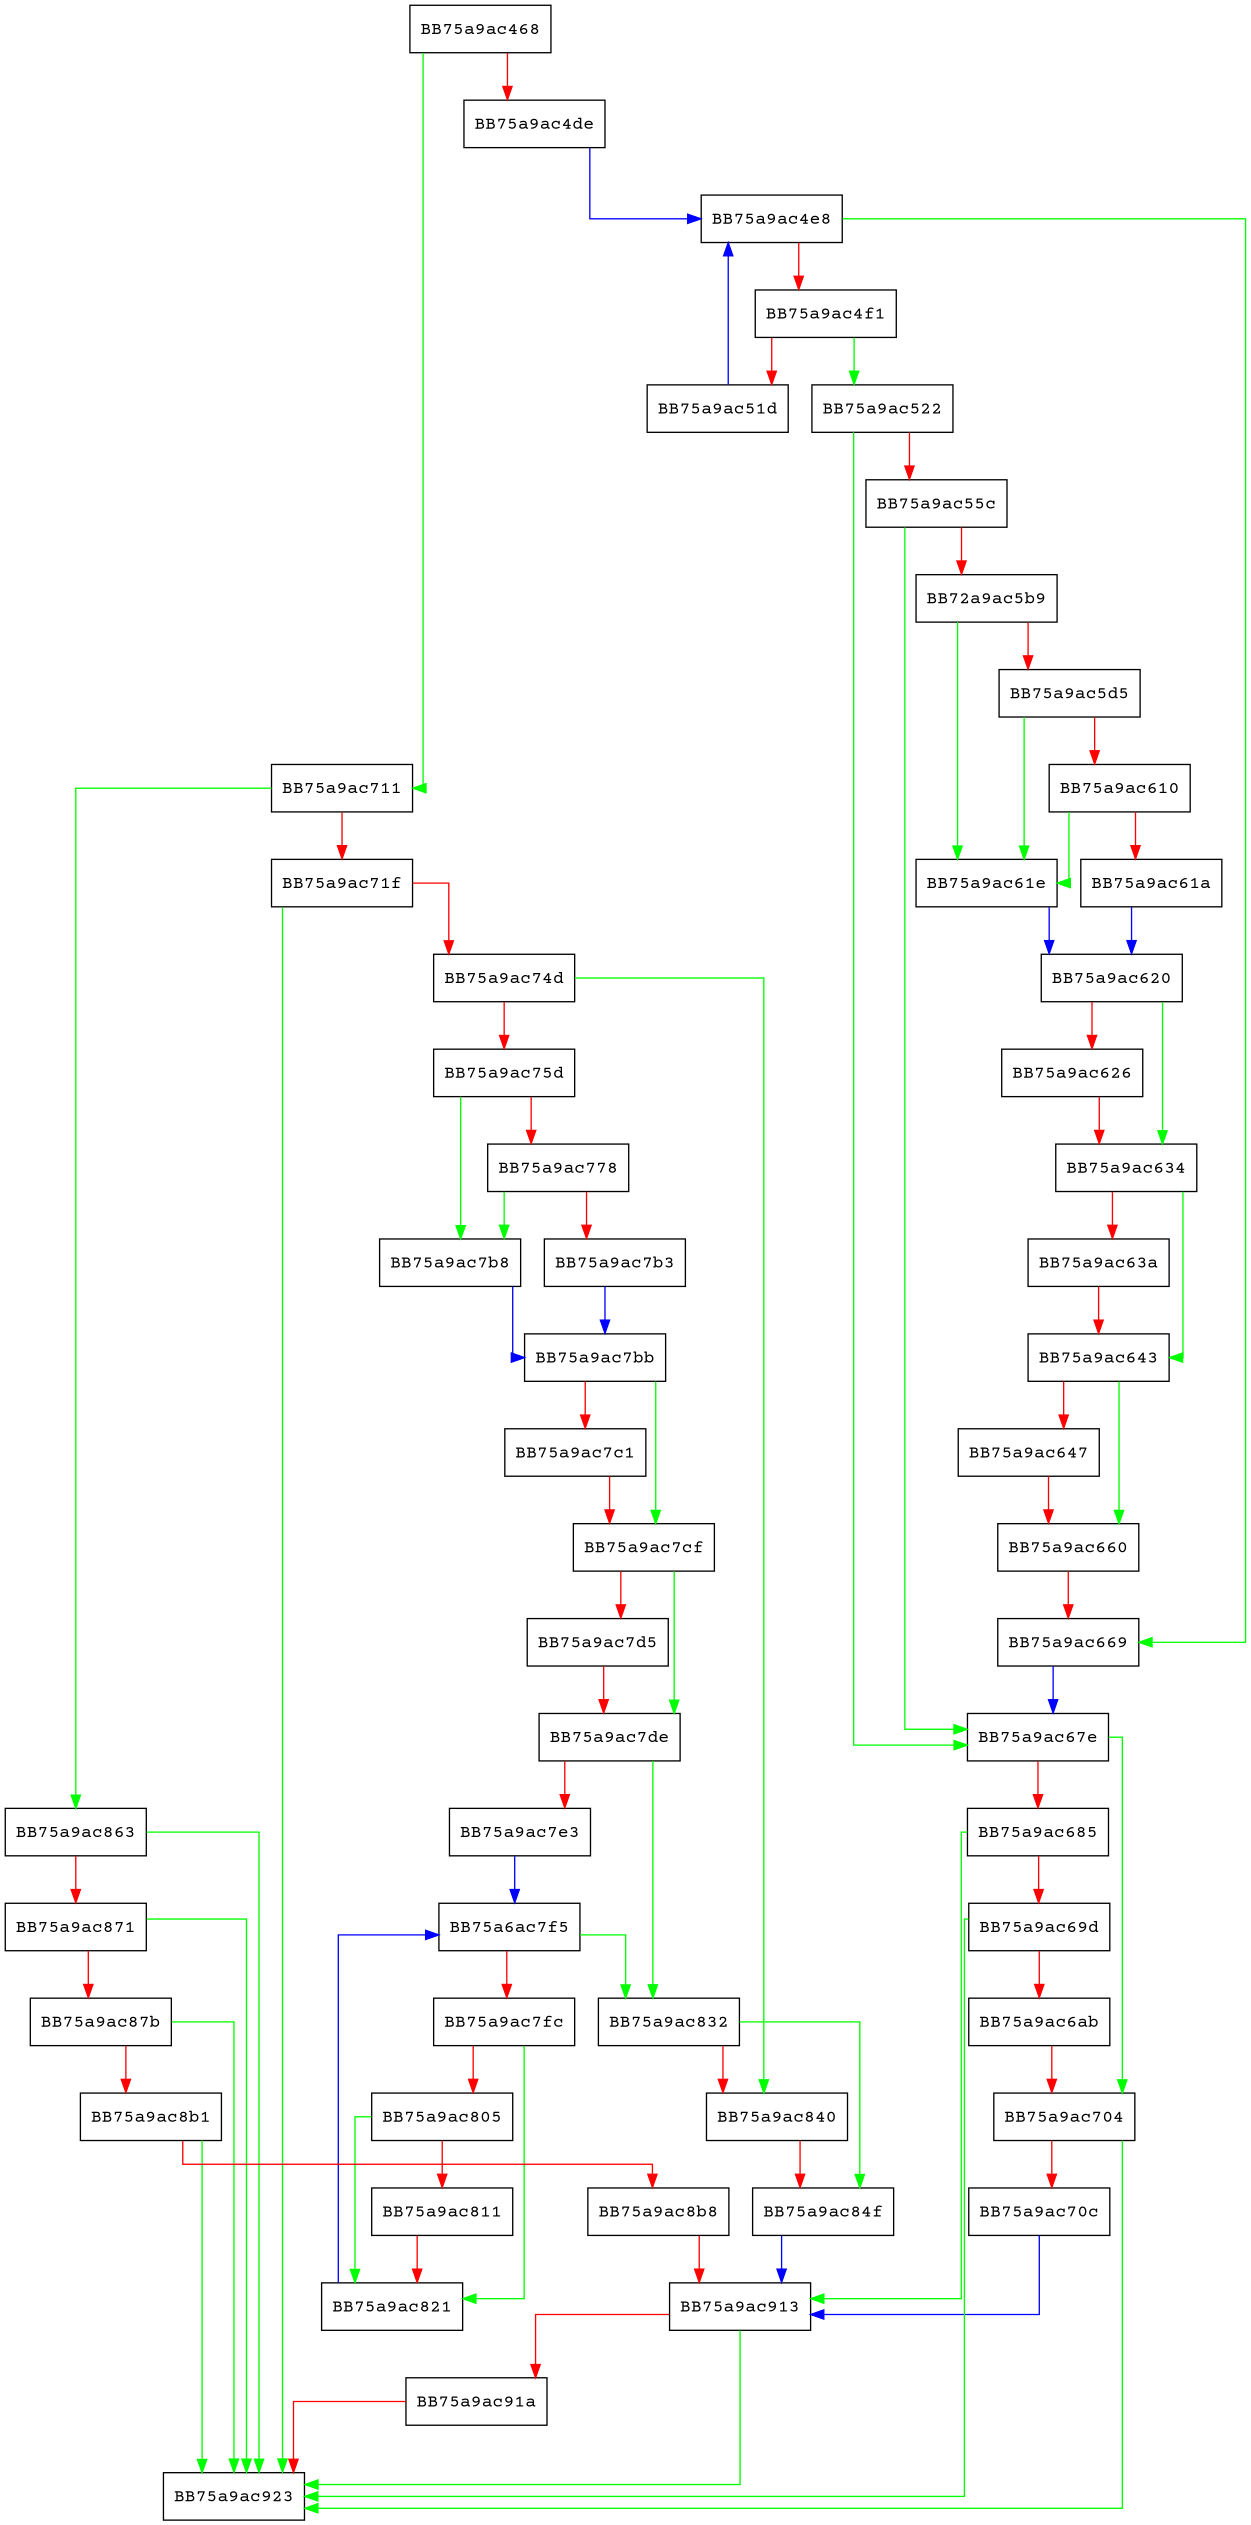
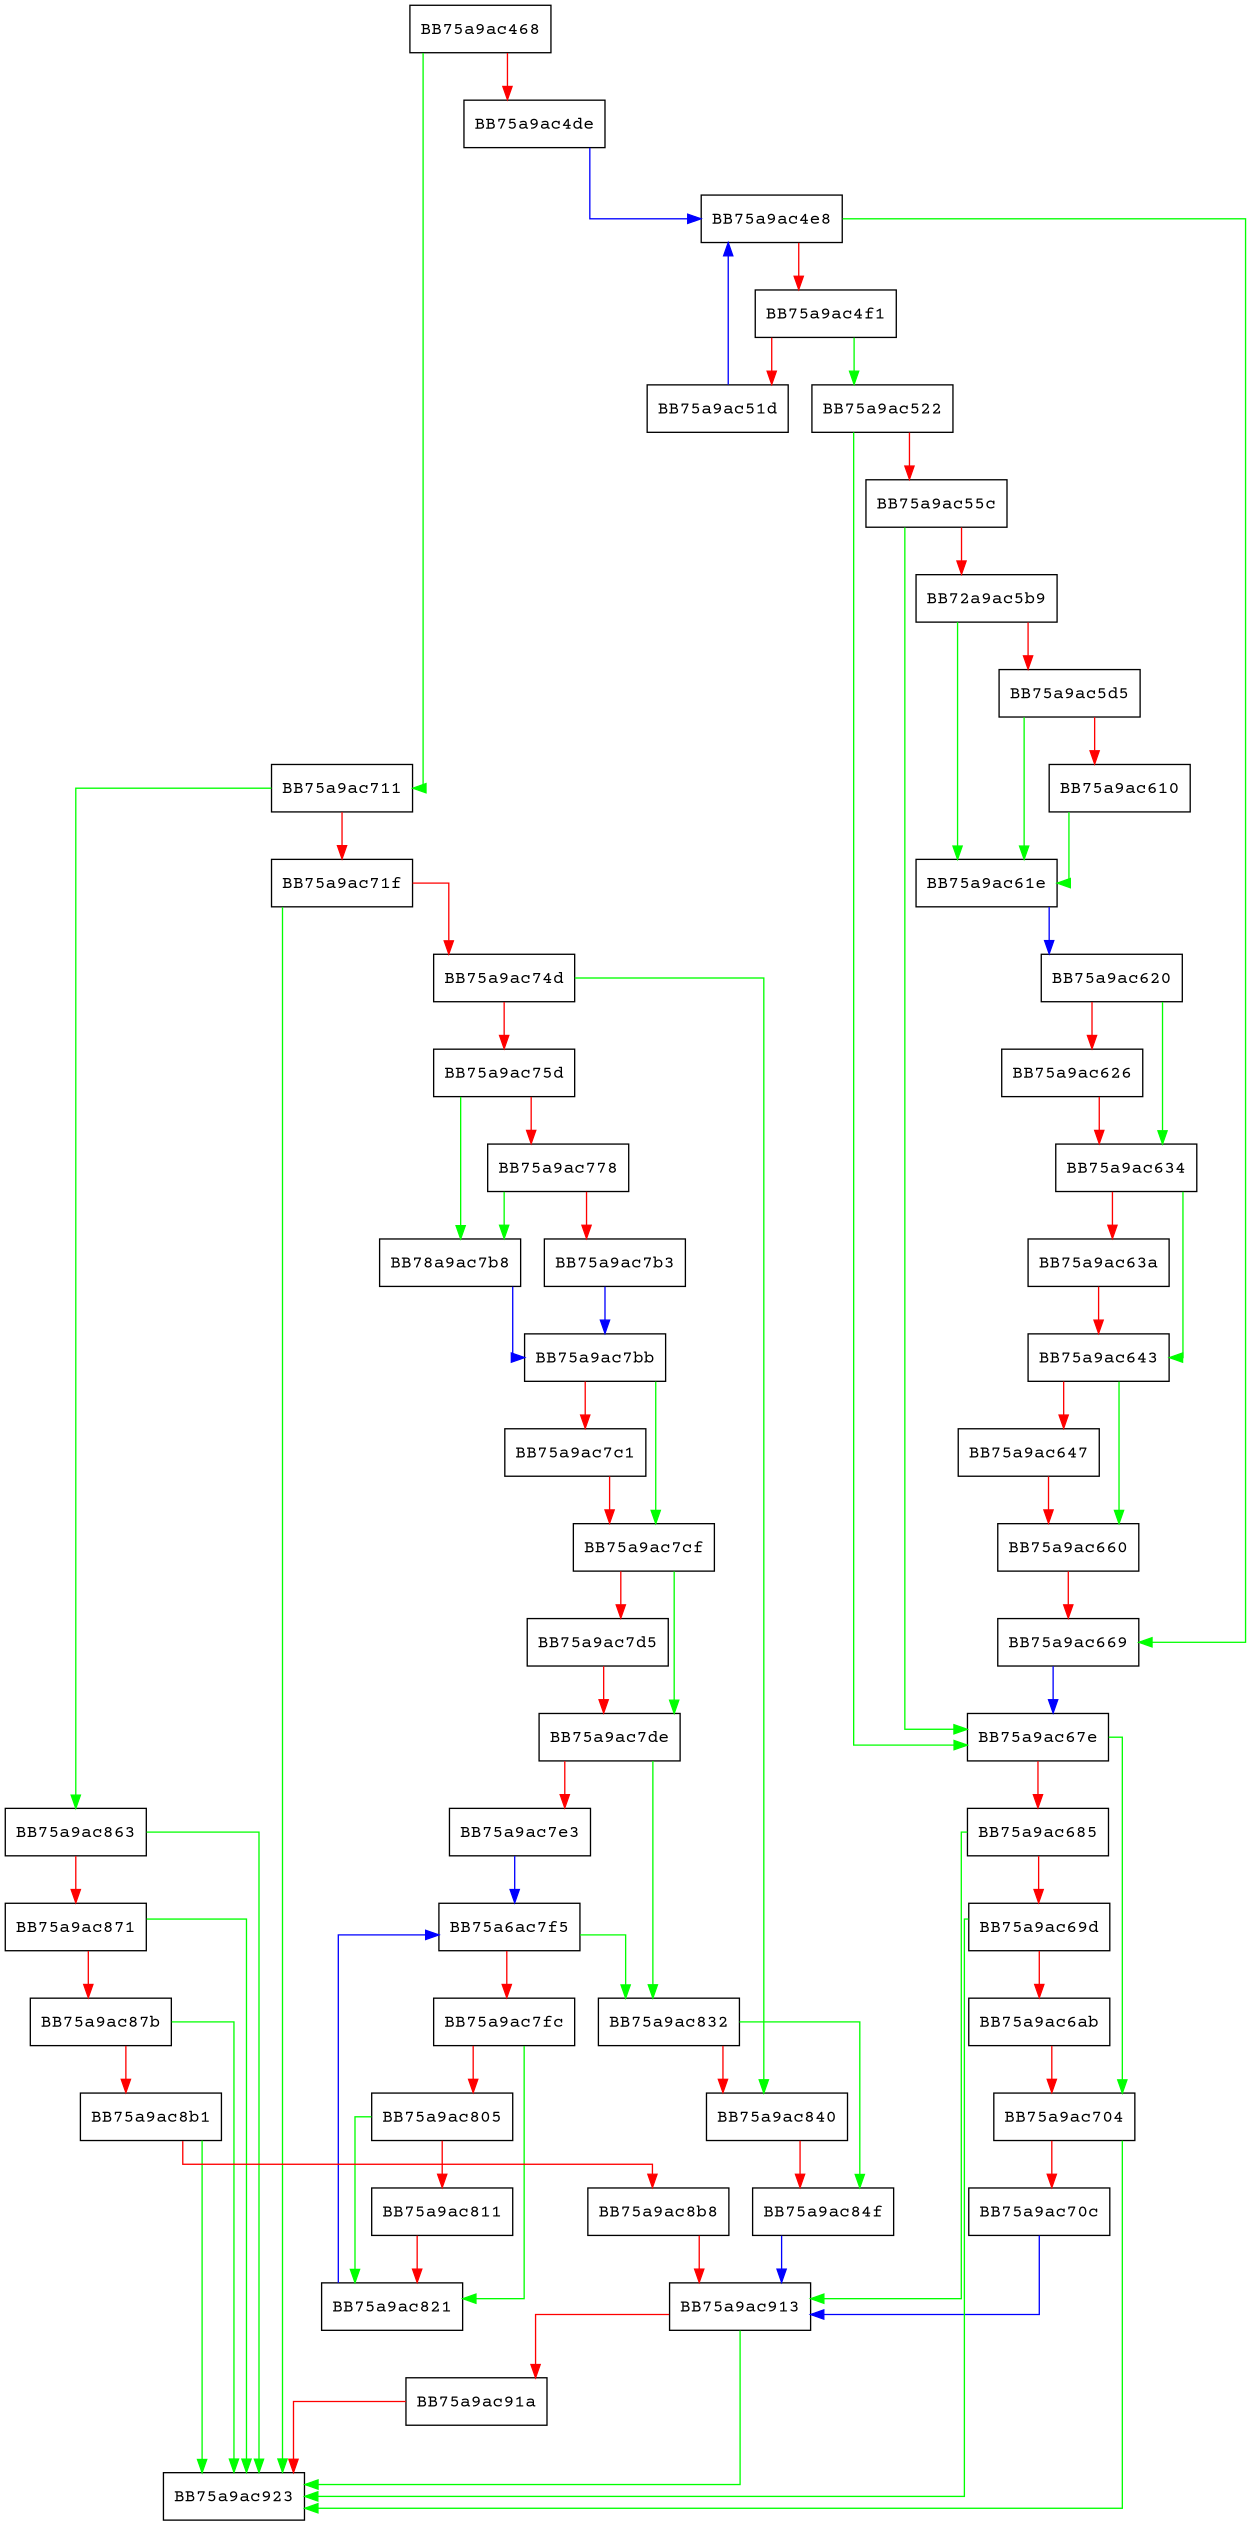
node "BB75a9ac61a": removed
node "BB75a9ac7b8": label "BB75a9ac7b8" -> "BB78a9ac7b8"
